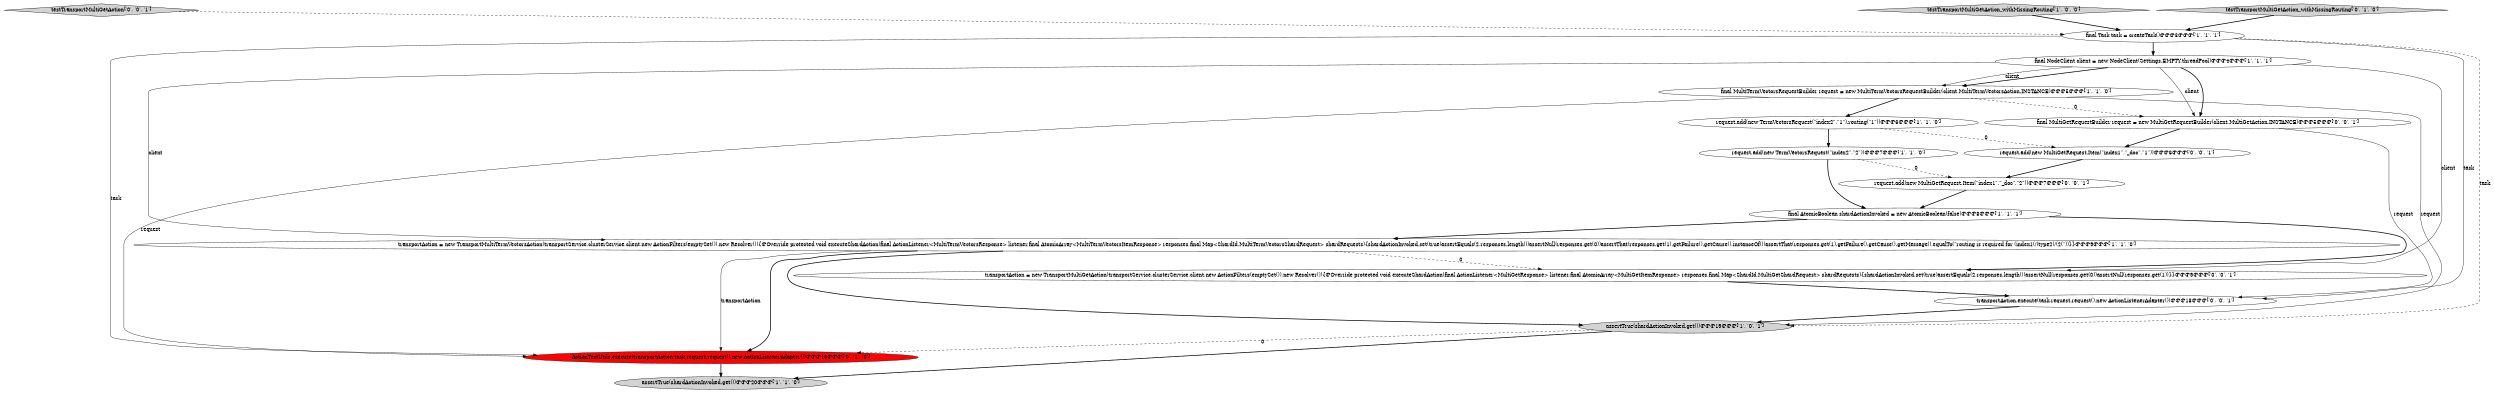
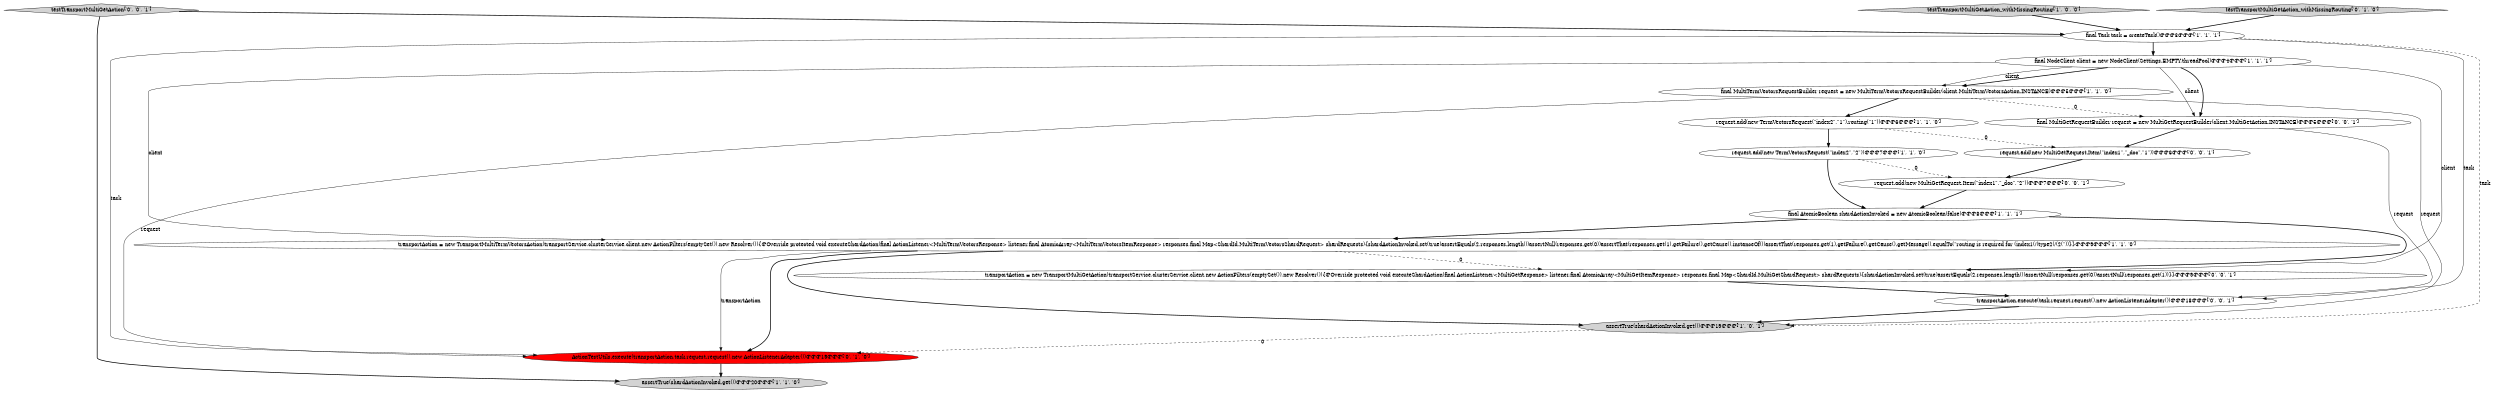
edge "testTransportMultiGetAction['0', '0', '1']" -> "final Task task = createTask()@@@3@@@['1', '1', '1']": style dashed -> bold
edge "assertTrue(shardActionInvoked.get())@@@19@@@['1', '0', '1']" -> "assertTrue(shardActionInvoked.get())@@@20@@@['1', '1', '0']": now "testTransportMultiGetAction['0', '0', '1']" -> "assertTrue(shardActionInvoked.get())@@@20@@@['1', '1', '0']"
